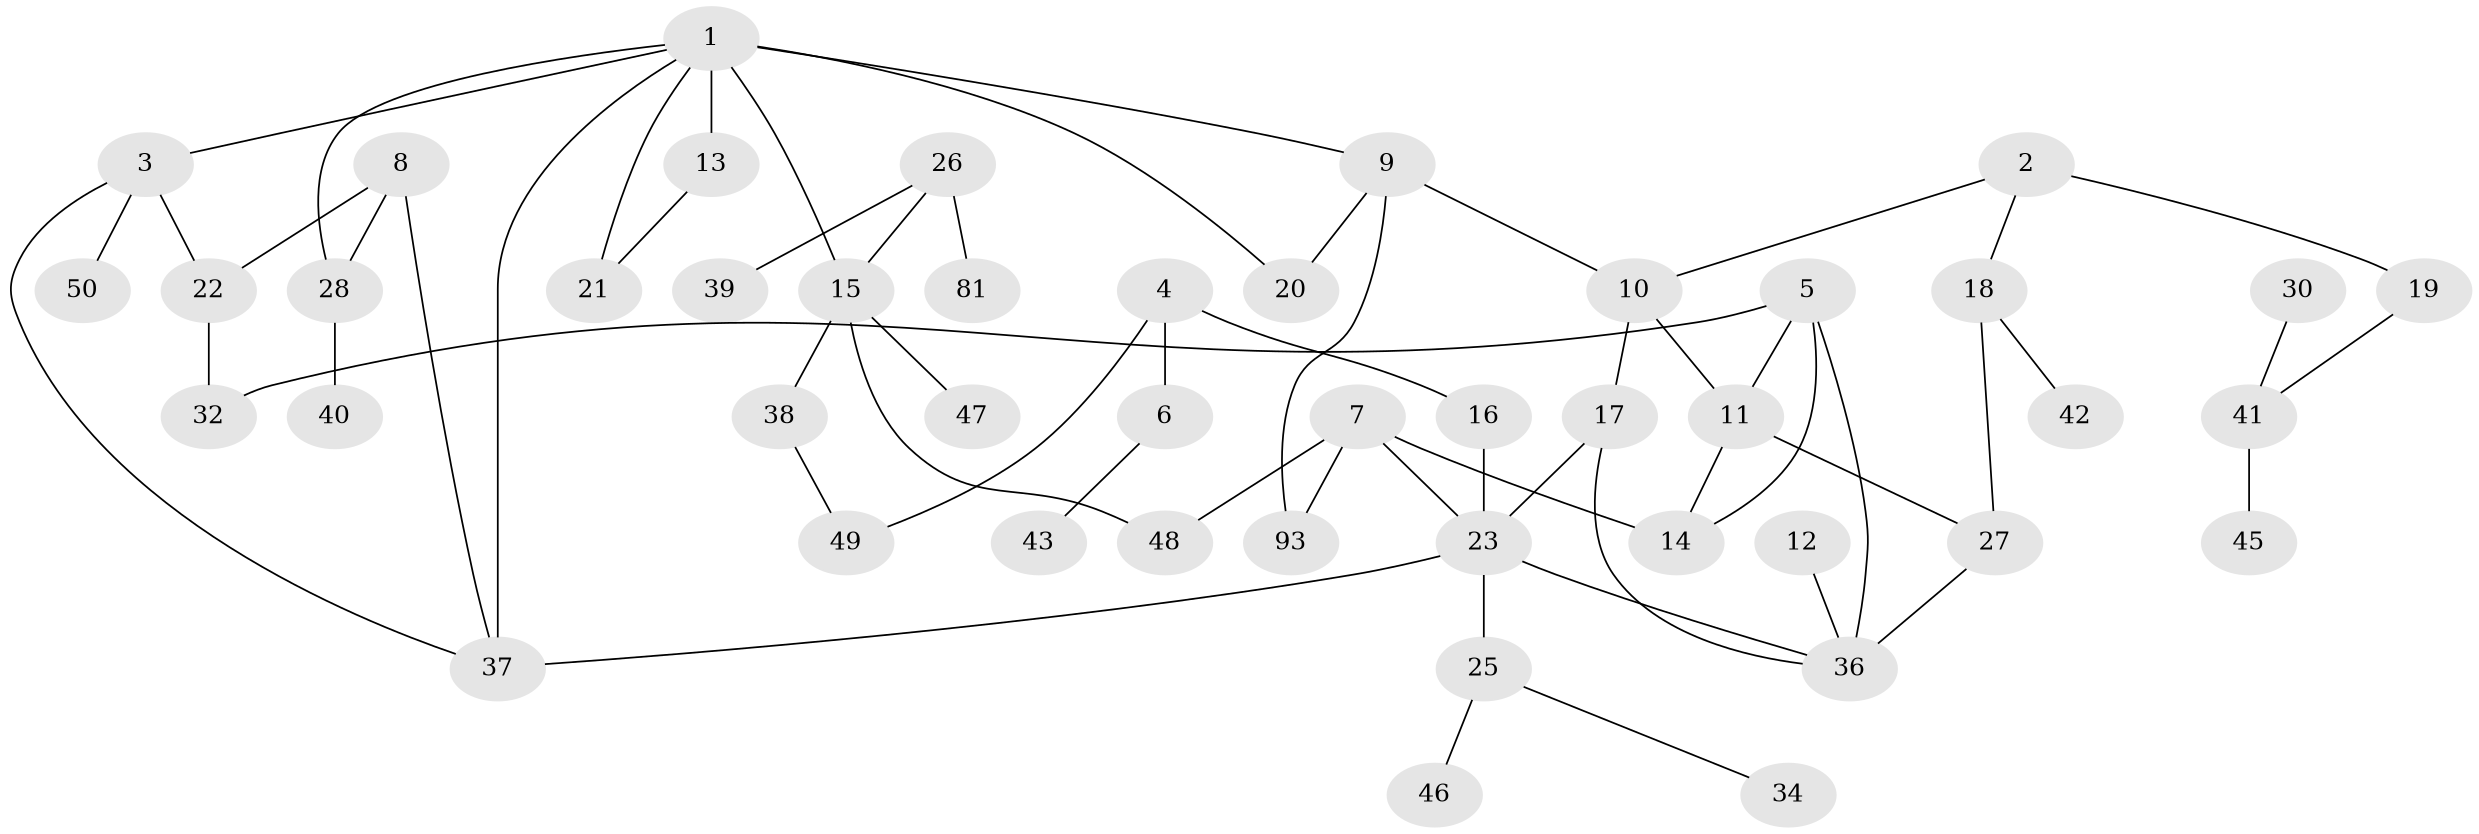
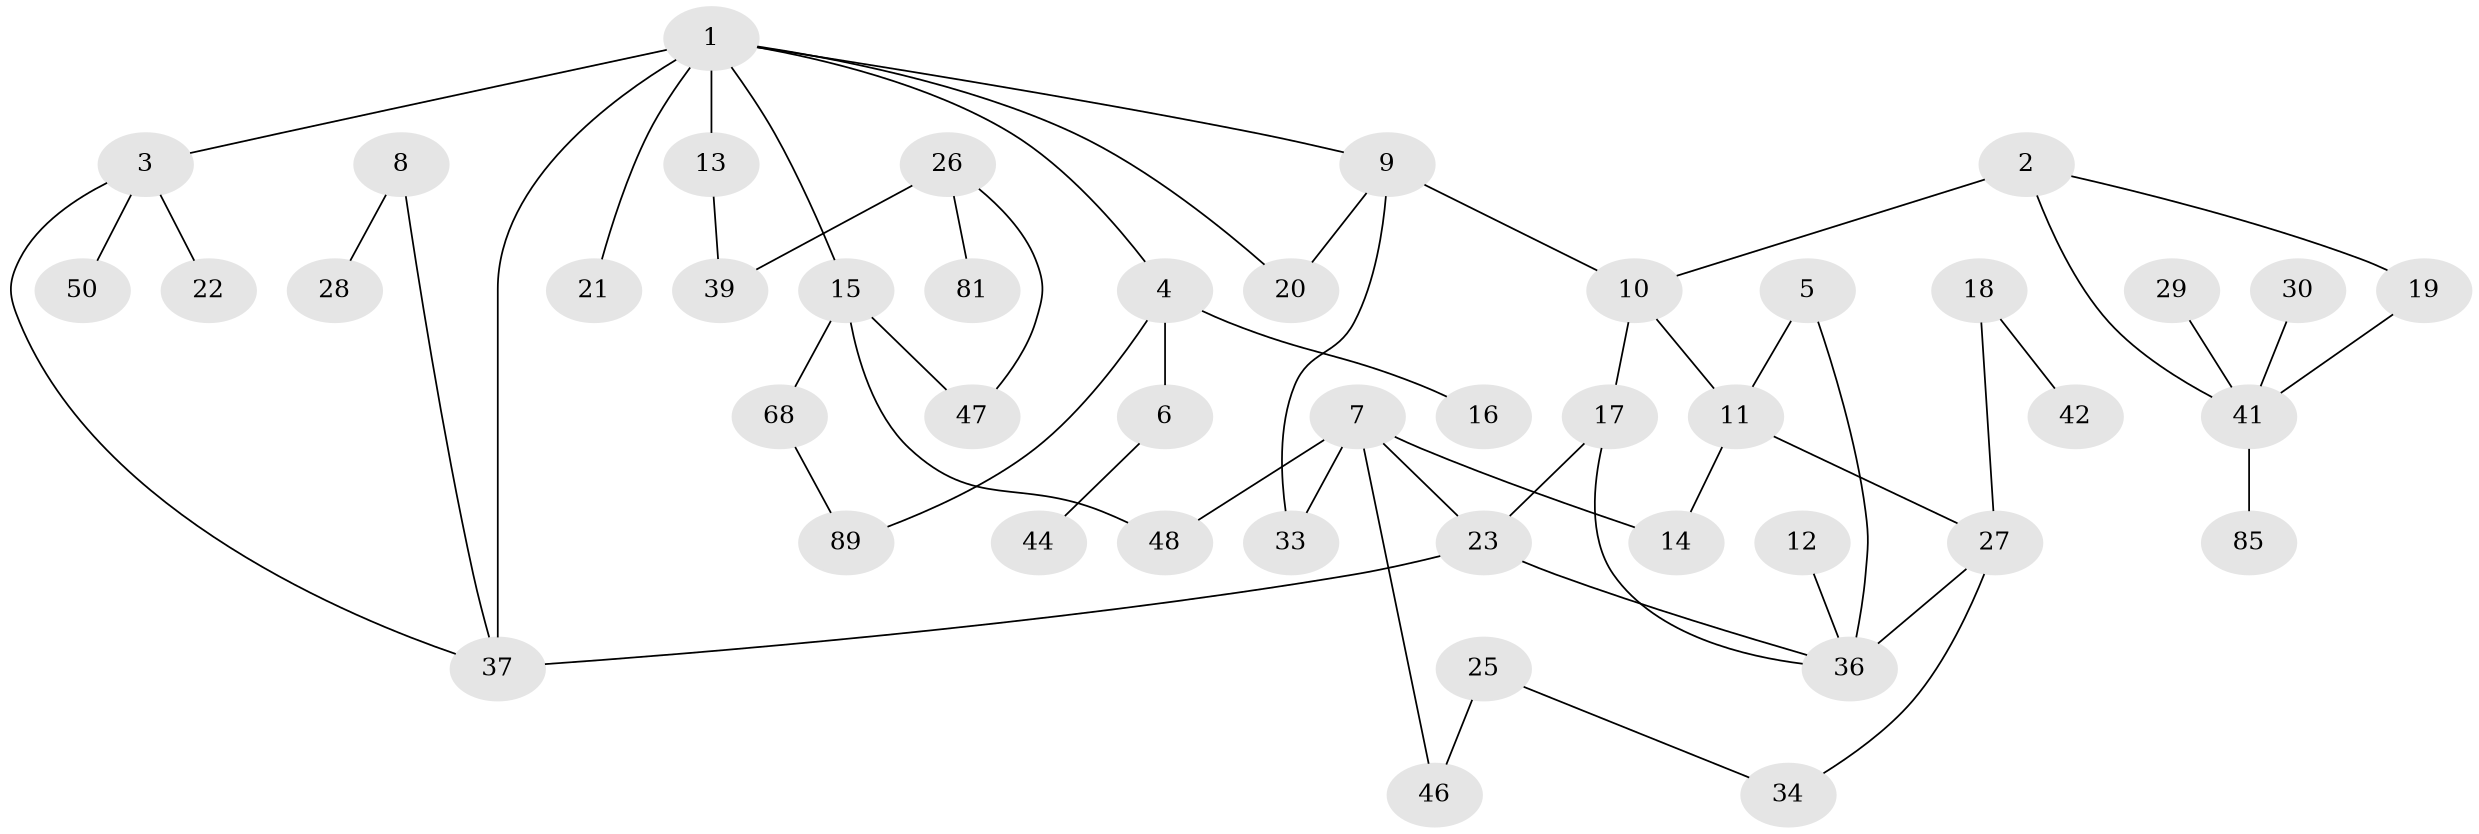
edge "1" -- "28": now "1" -- "4"
edge "2" -- "18": now "2" -- "41"
edge "8" -- "22": removed
edge "13" -- "21": now "13" -- "39"
edge "26" -- "15": now "26" -- "47"
node "29": added
node "32": removed
node "40": removed
node "38": label "38" -> "68"
edge "5" -- "14": removed
edge "16" -- "23": removed
node "49": label "49" -> "89"
node "43": label "43" -> "44"
node "93": label "93" -> "33"
node "45": label "45" -> "85"
edge "7" -- "46": added
edge "23" -- "25": removed
edge "27" -- "34": added
